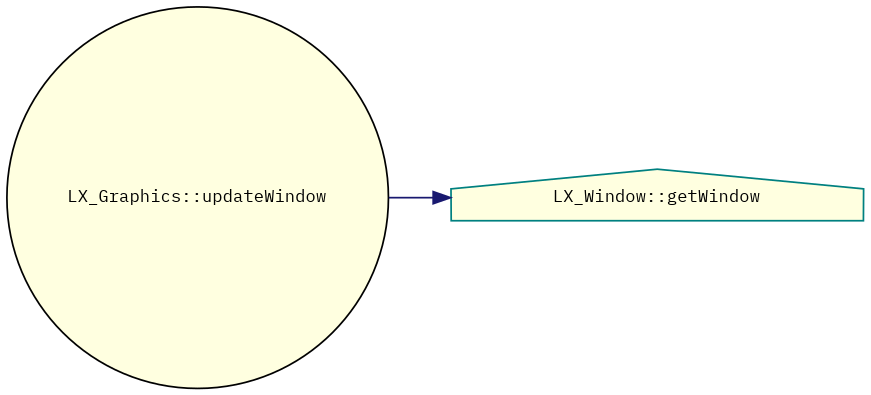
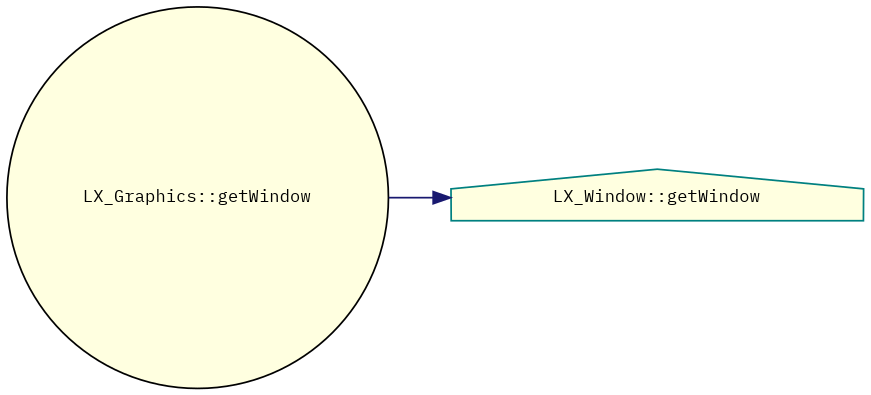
node "LX_Graphics::updateWindow": label "LX_Graphics::updateWindow" -> "LX_Graphics::getWindow"
